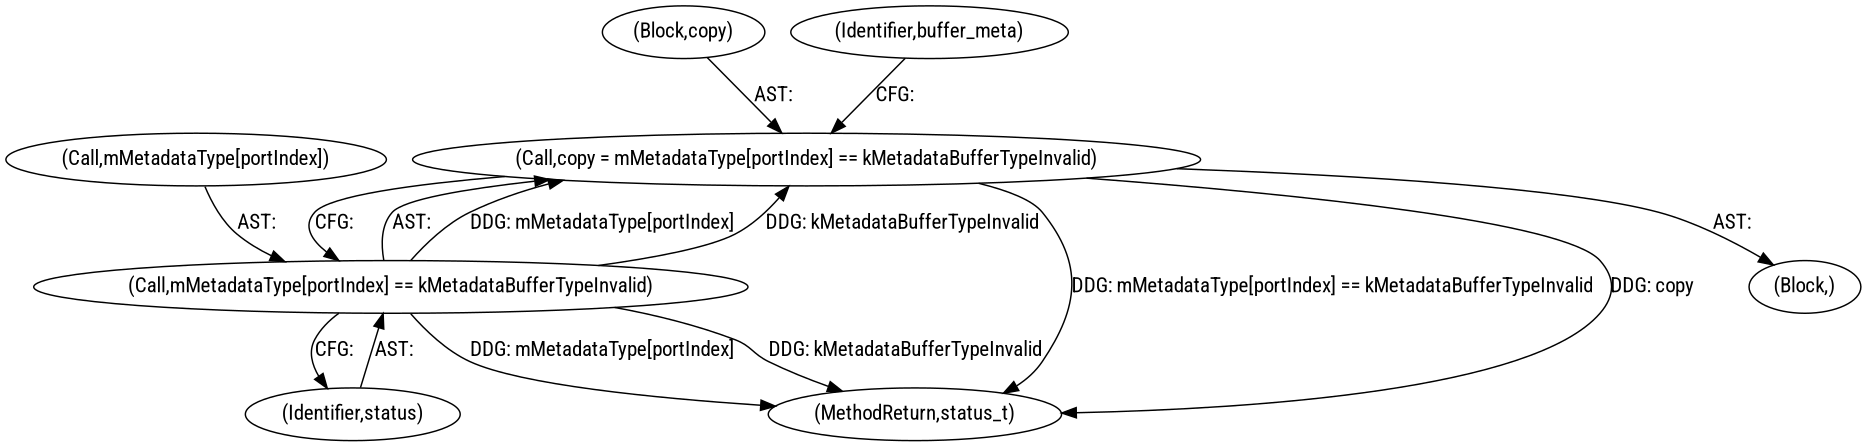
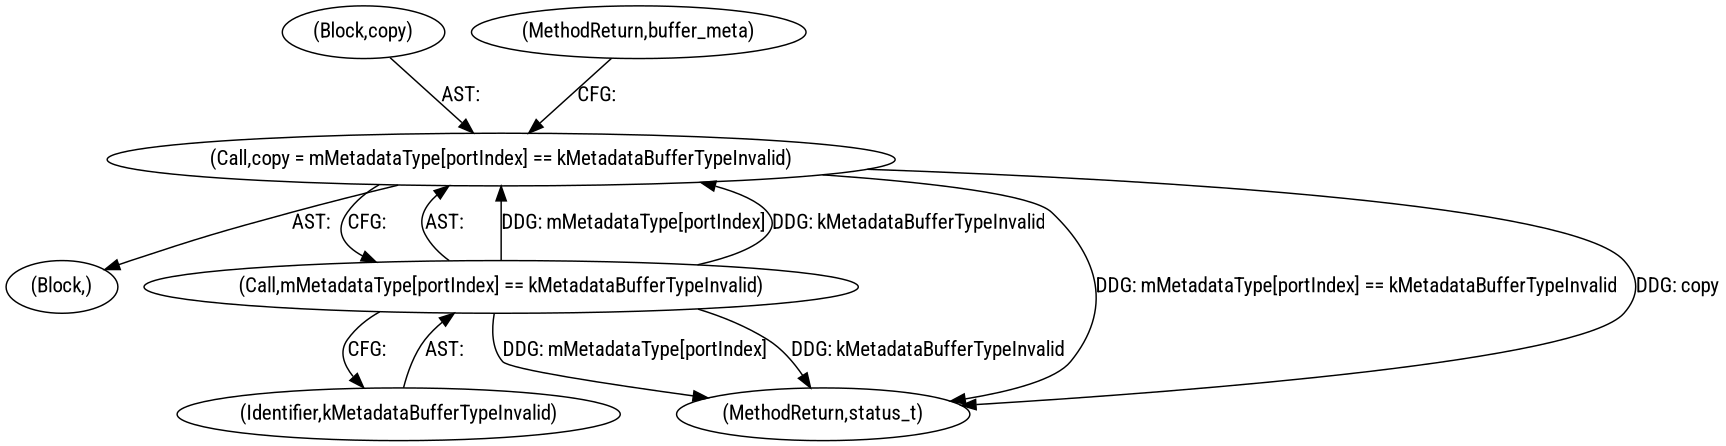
node "(Identifier,buffer_meta)": label "(Identifier,buffer_meta)" -> "(MethodReturn,buffer_meta)"
node "(Call,mMetadataType[portIndex])": removed
node "(Identifier,status)": label "(Identifier,status)" -> "(Identifier,kMetadataBufferTypeInvalid)"
